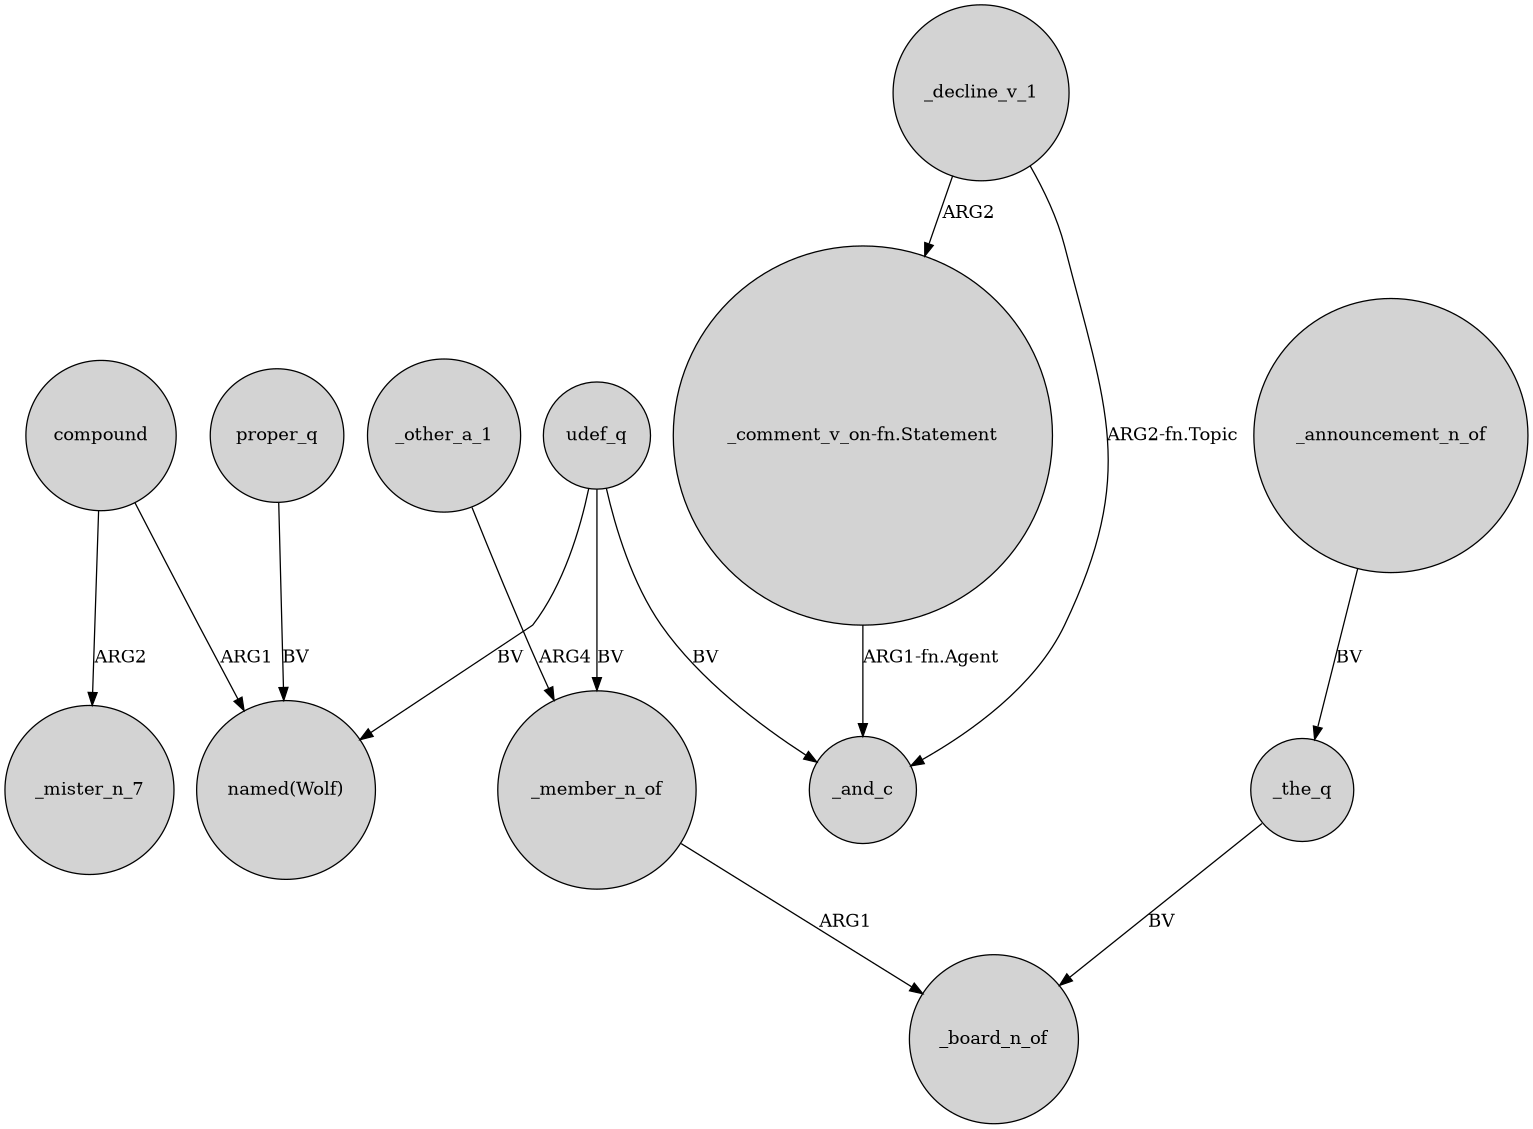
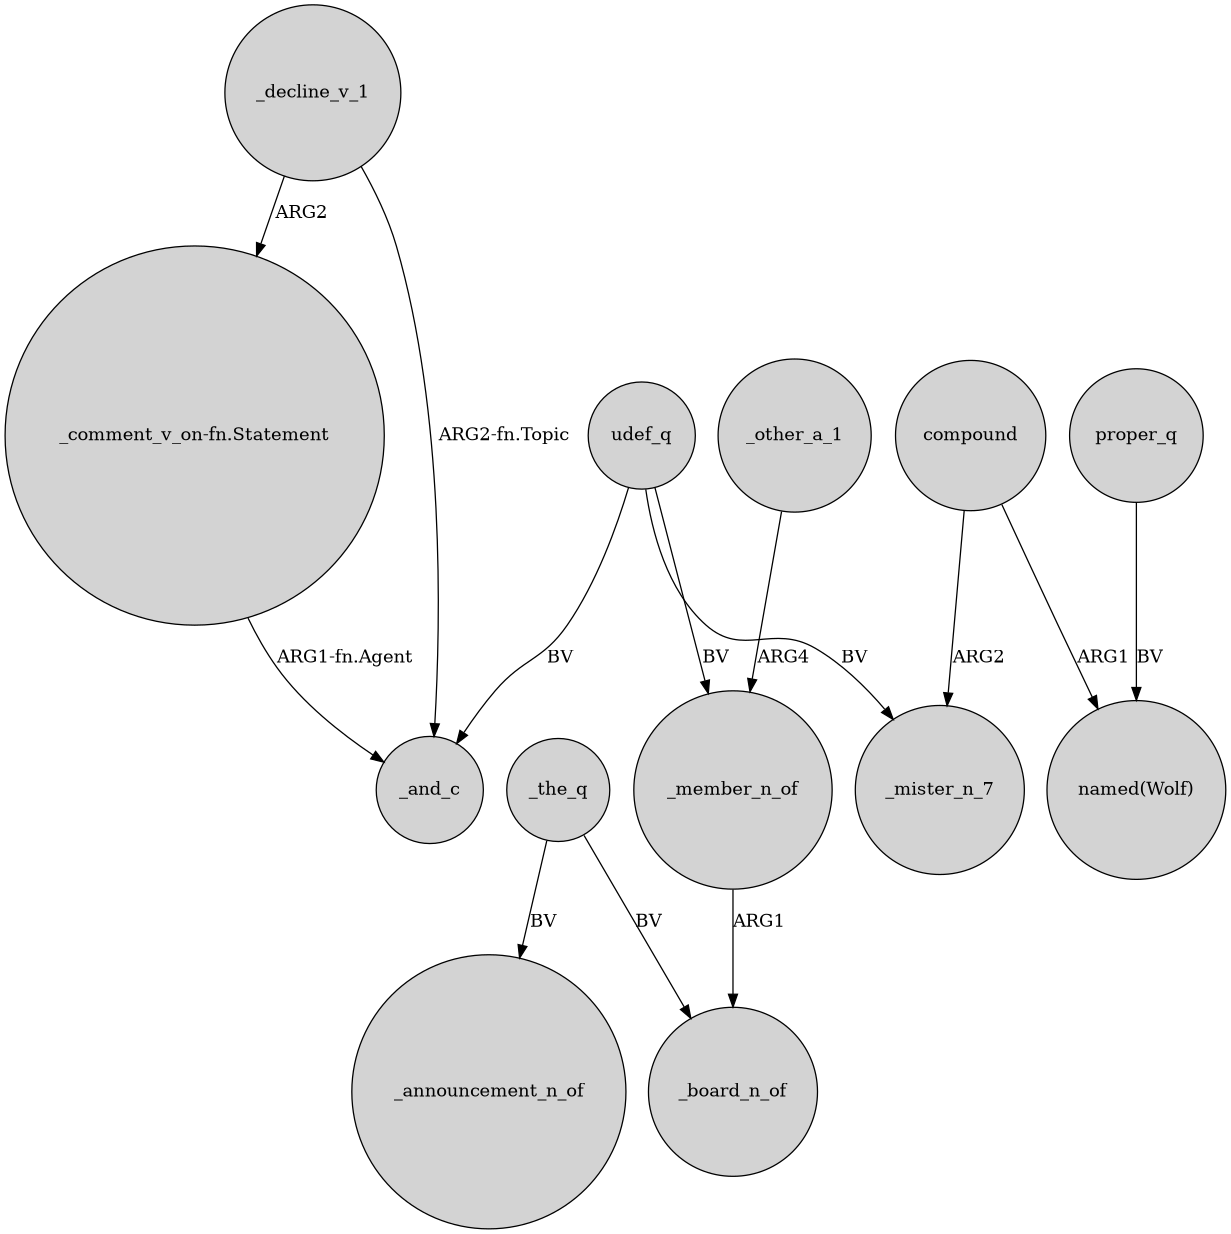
edge "udef_q" -> "named(Wolf)": now "udef_q" -> "_mister_n_7"
edge "_announcement_n_of" -> "_the_q": reversed
